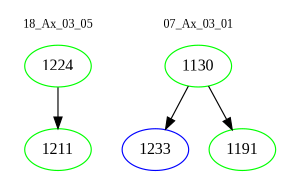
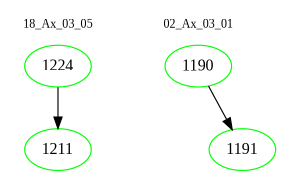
cluster "07_Ax_03_01": label "07_Ax_03_01" -> "02_Ax_03_01"
node "1130": label "1130" -> "1190"
node "1233": removed
